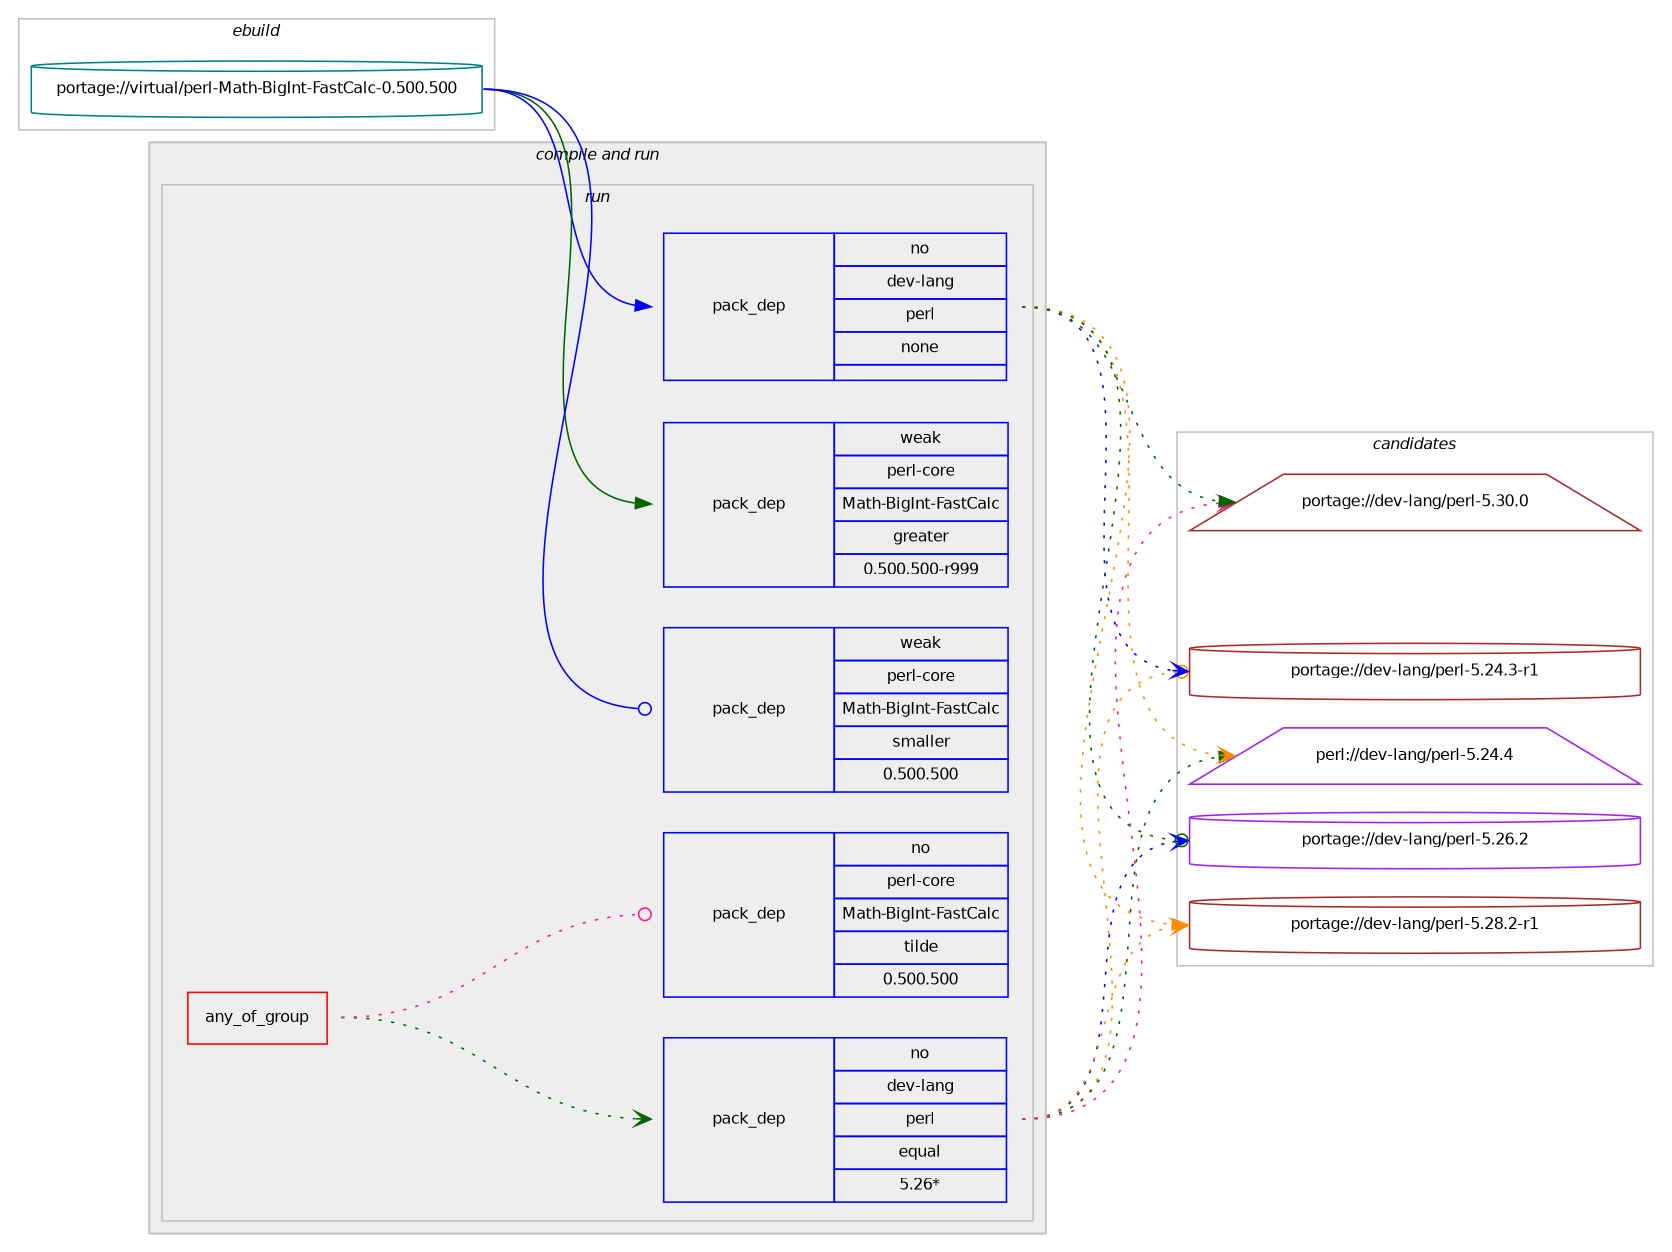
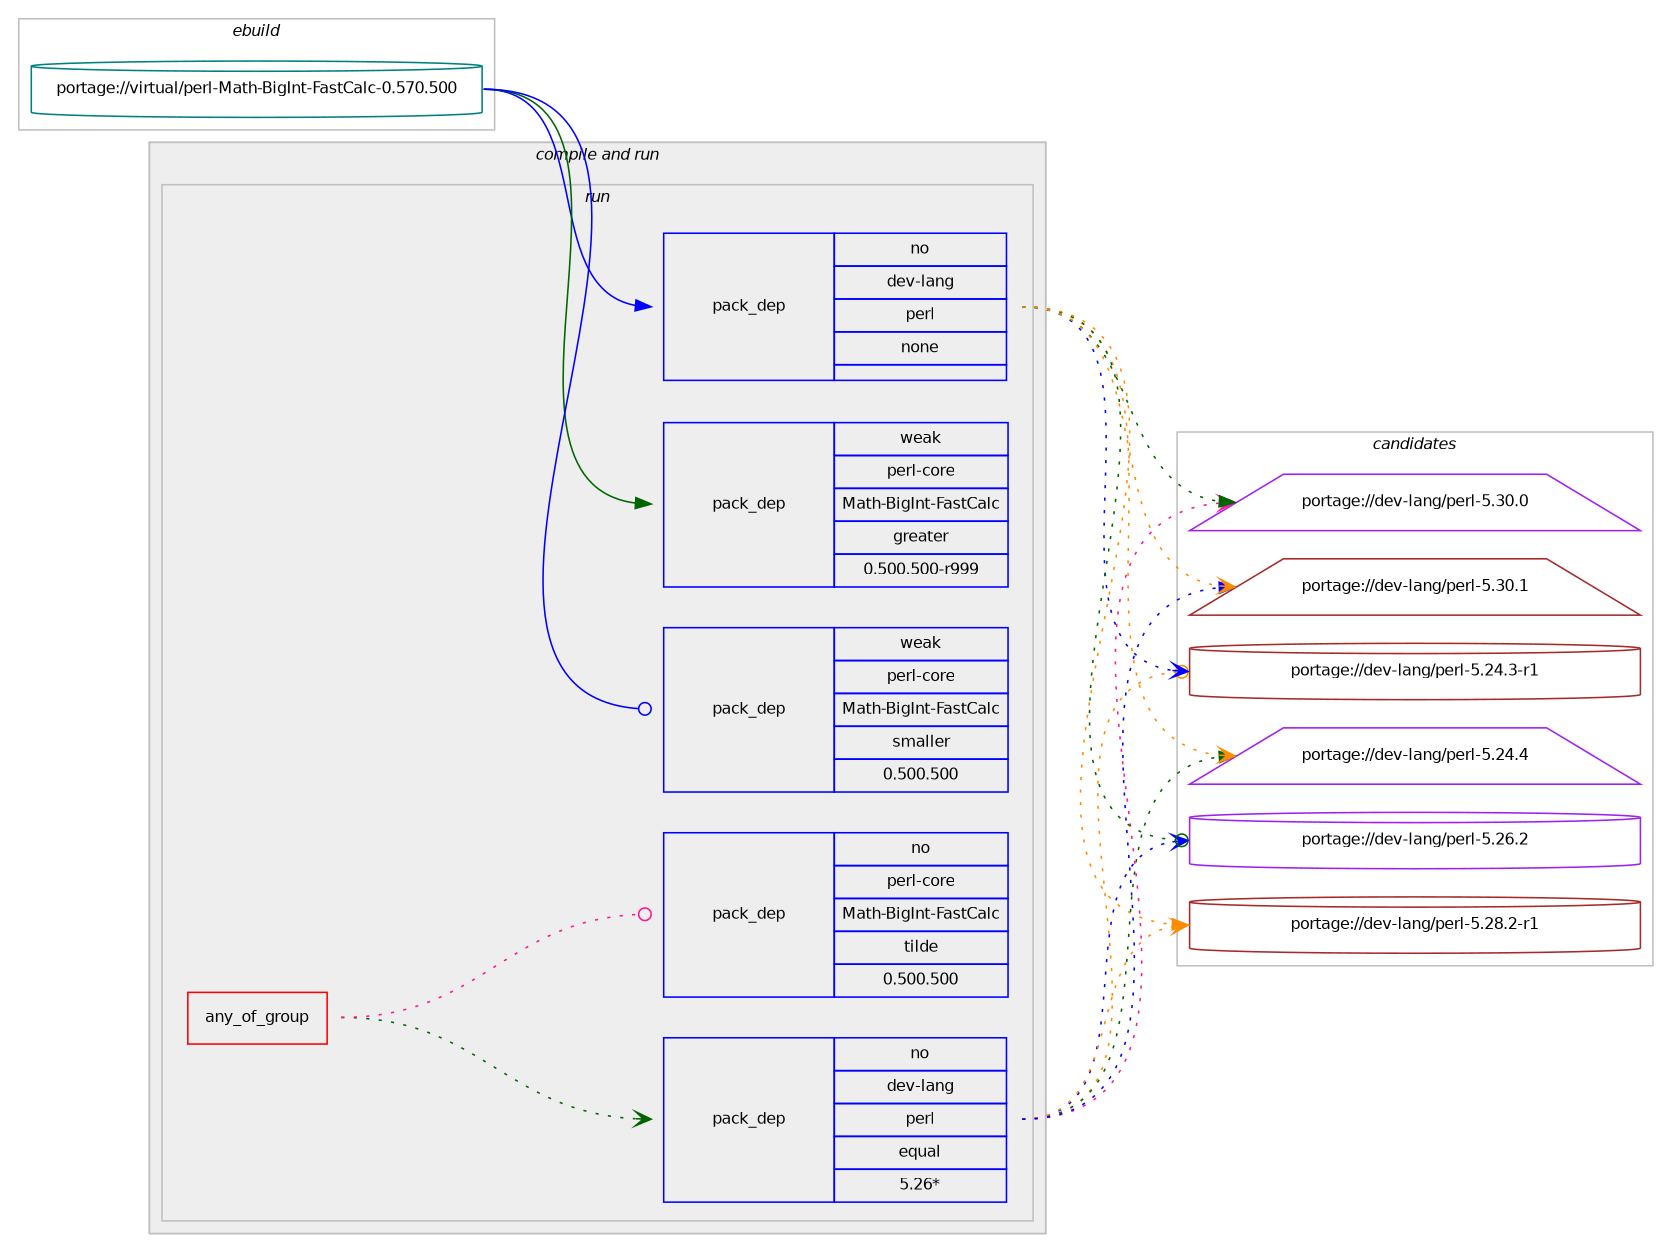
node "portage://virtual/perl-Math-BigInt-FastCalc-0.500.500": label "portage://virtual/perl-Math-BigInt-FastCalc-0.500.500" -> "portage://virtual/perl-Math-BigInt-FastCalc-0.570.500"
node "portage://dev-lang/perl-5.30.0": color brown -> purple
node "portage://dev-lang/perl-5.30.1": added
node "perl://dev-lang/perl-5.24.4": label "perl://dev-lang/perl-5.24.4" -> "portage://dev-lang/perl-5.24.4"
